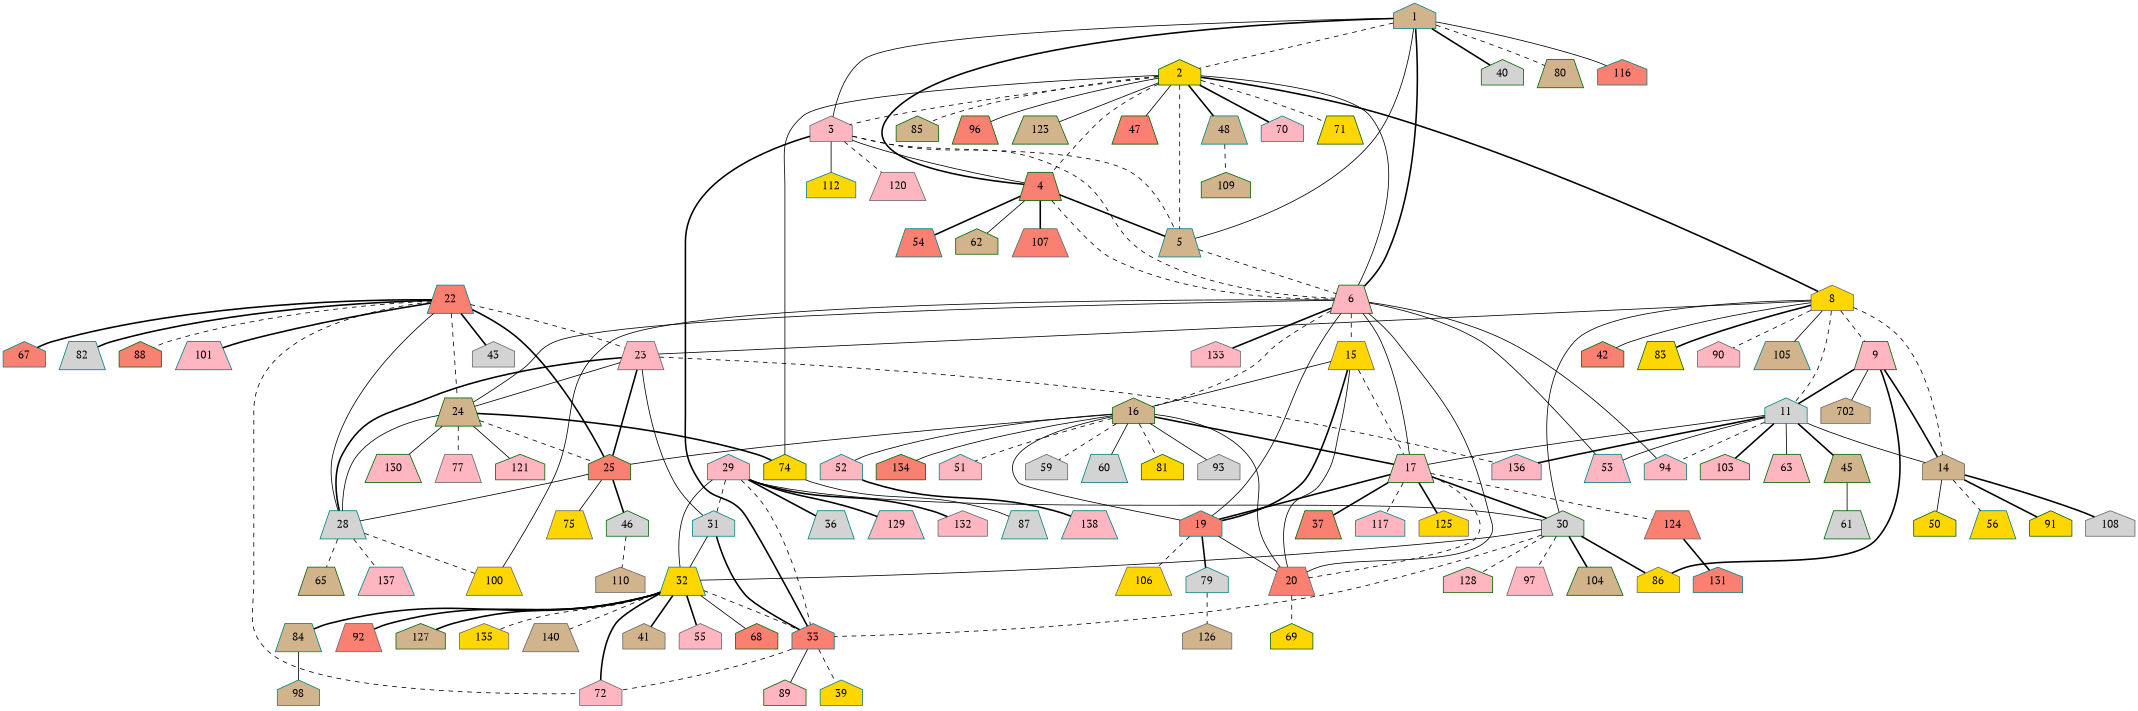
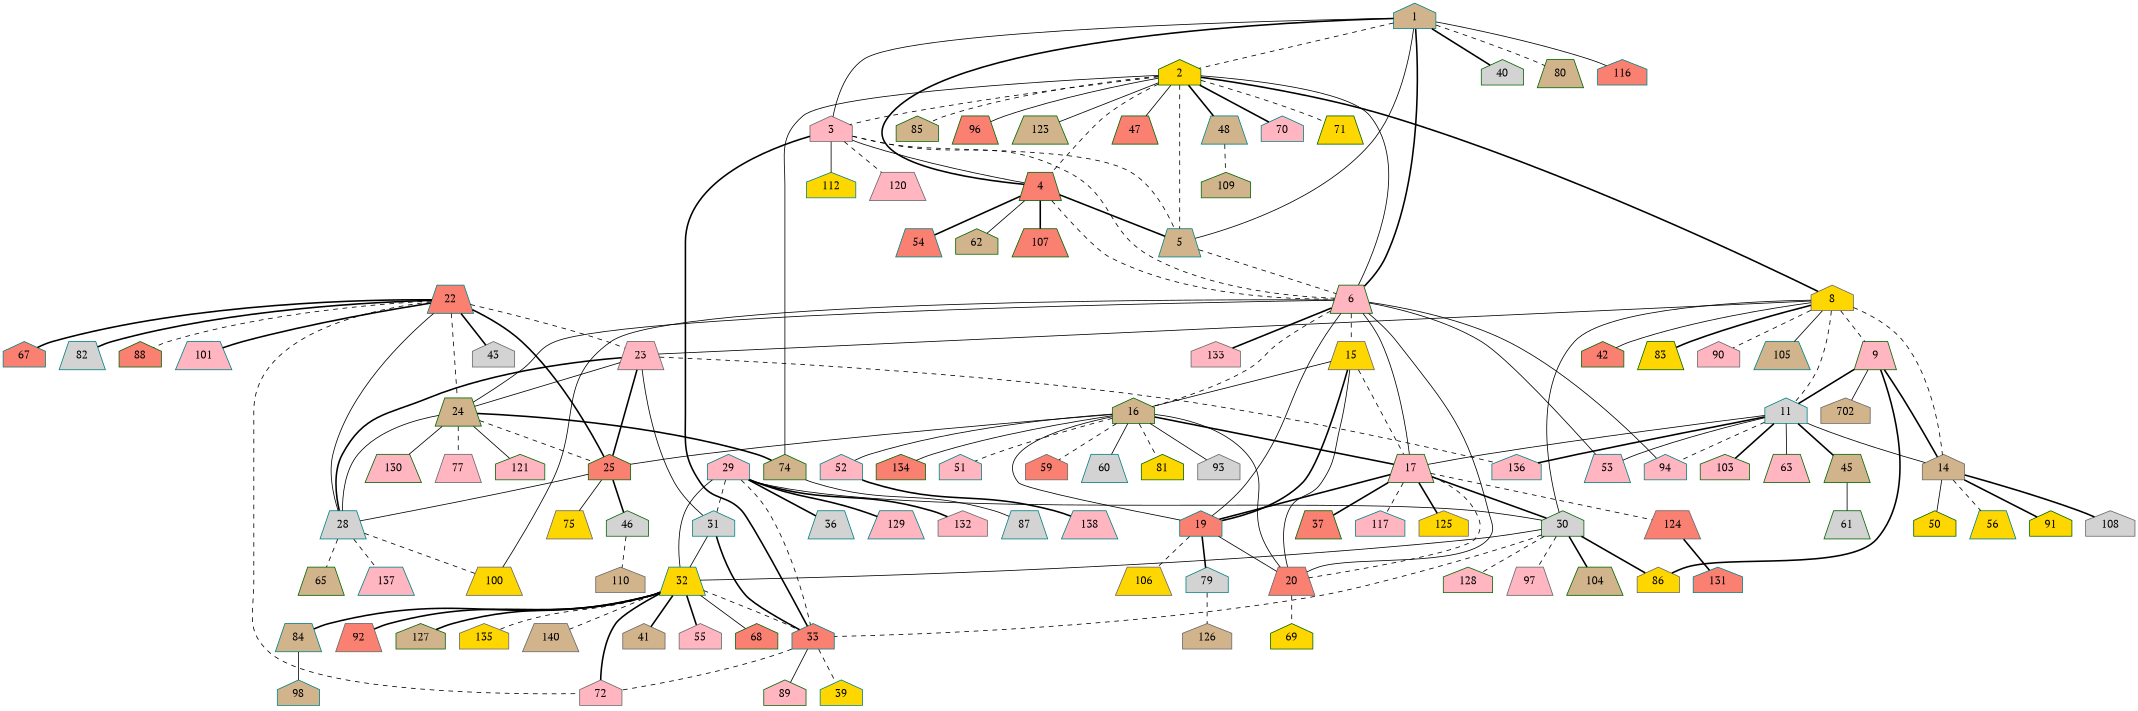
node "107": color gray40 -> darkgreen
node "74": fillcolor gold -> tan
node "59": fillcolor lightgrey -> salmon
